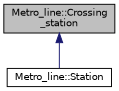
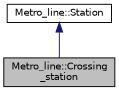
edge "Metro_line::Station" -> "Metro_line::Crossing _station": reversed
